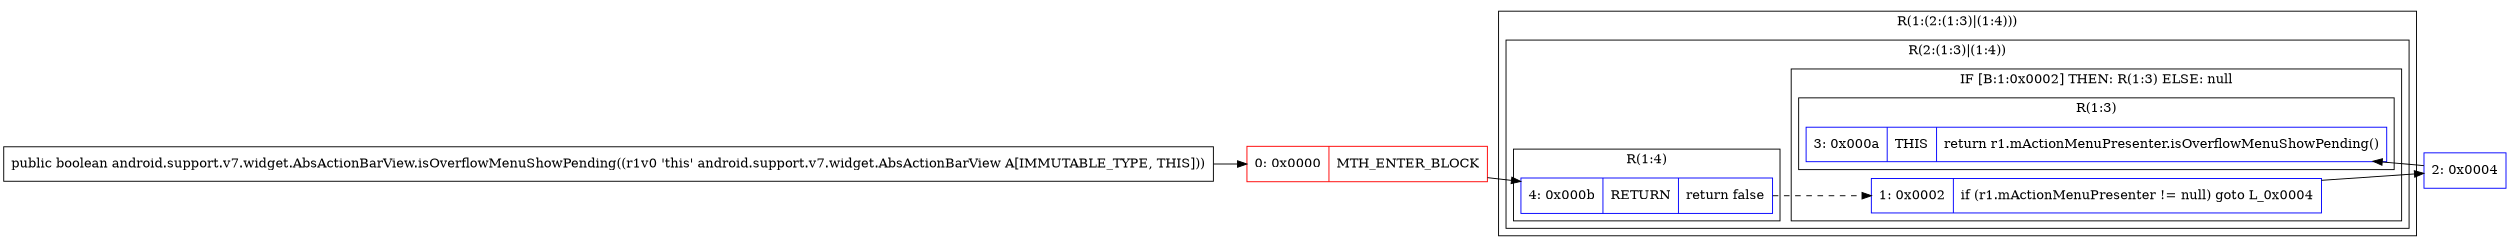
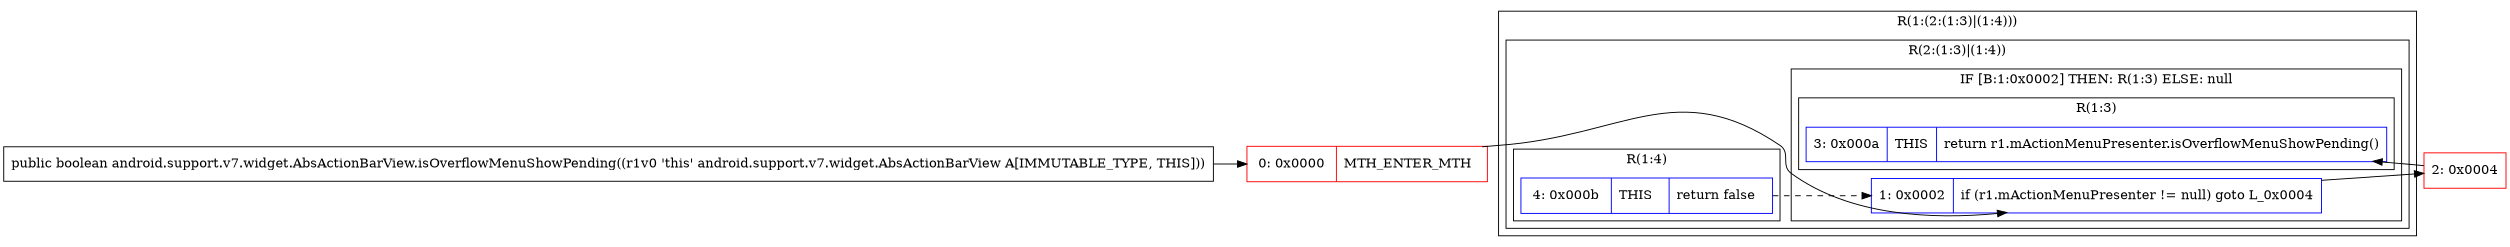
node "0: 0x0000": text "MTH_ENTER_BLOCK" -> "MTH_ENTER_MTH"
node "2: 0x0004": color blue -> red
edge "0: 0x0000" -> "4: 0x000b": now "0: 0x0000" -> "1: 0x0002"
node "4: 0x000b": text "RETURN" -> "THIS"
